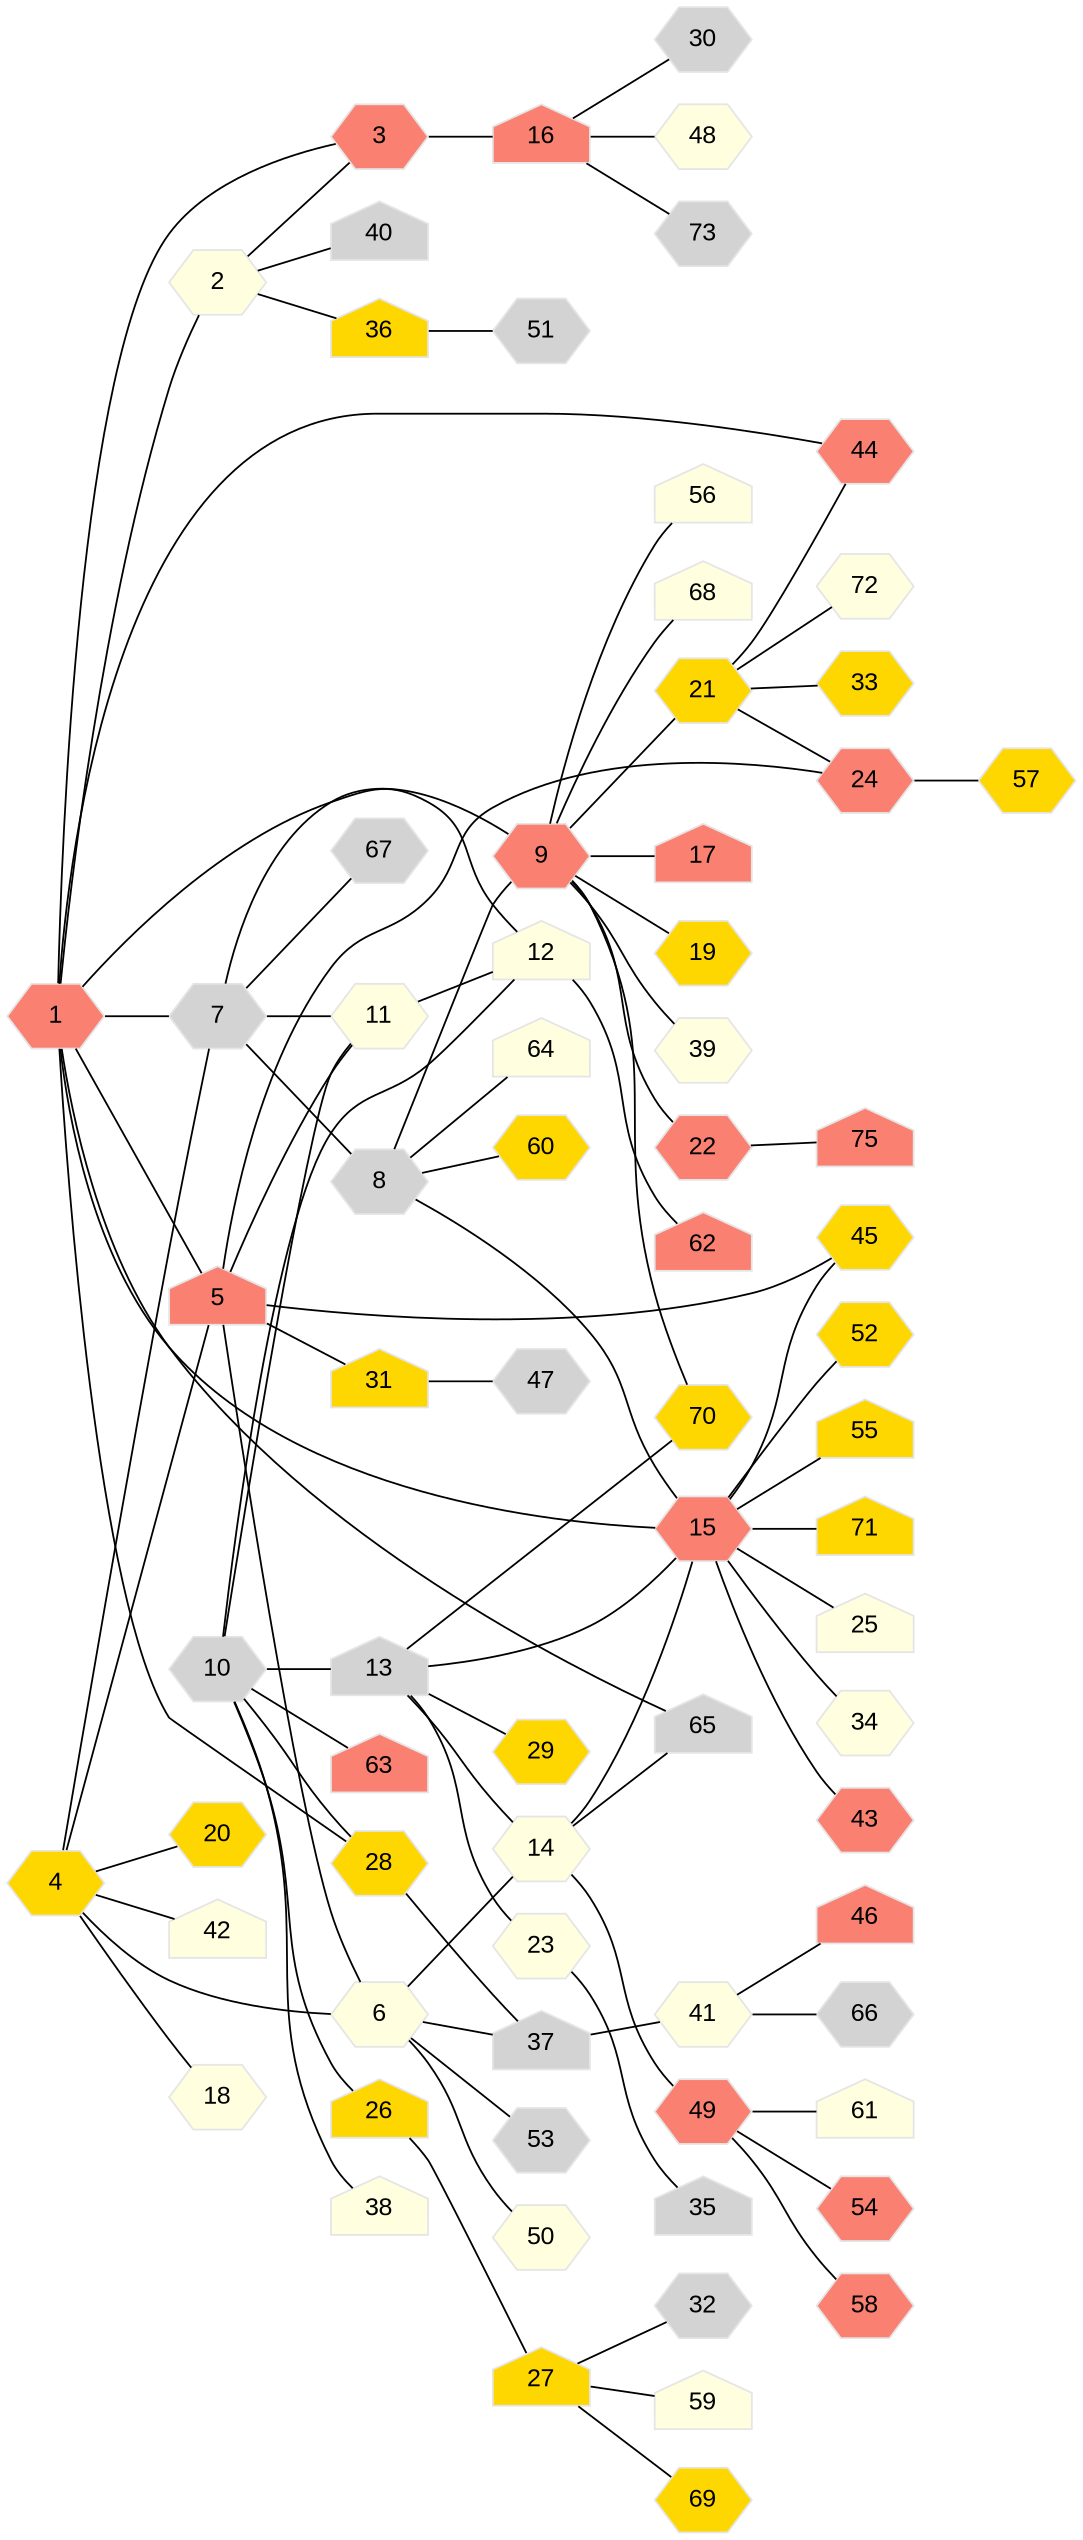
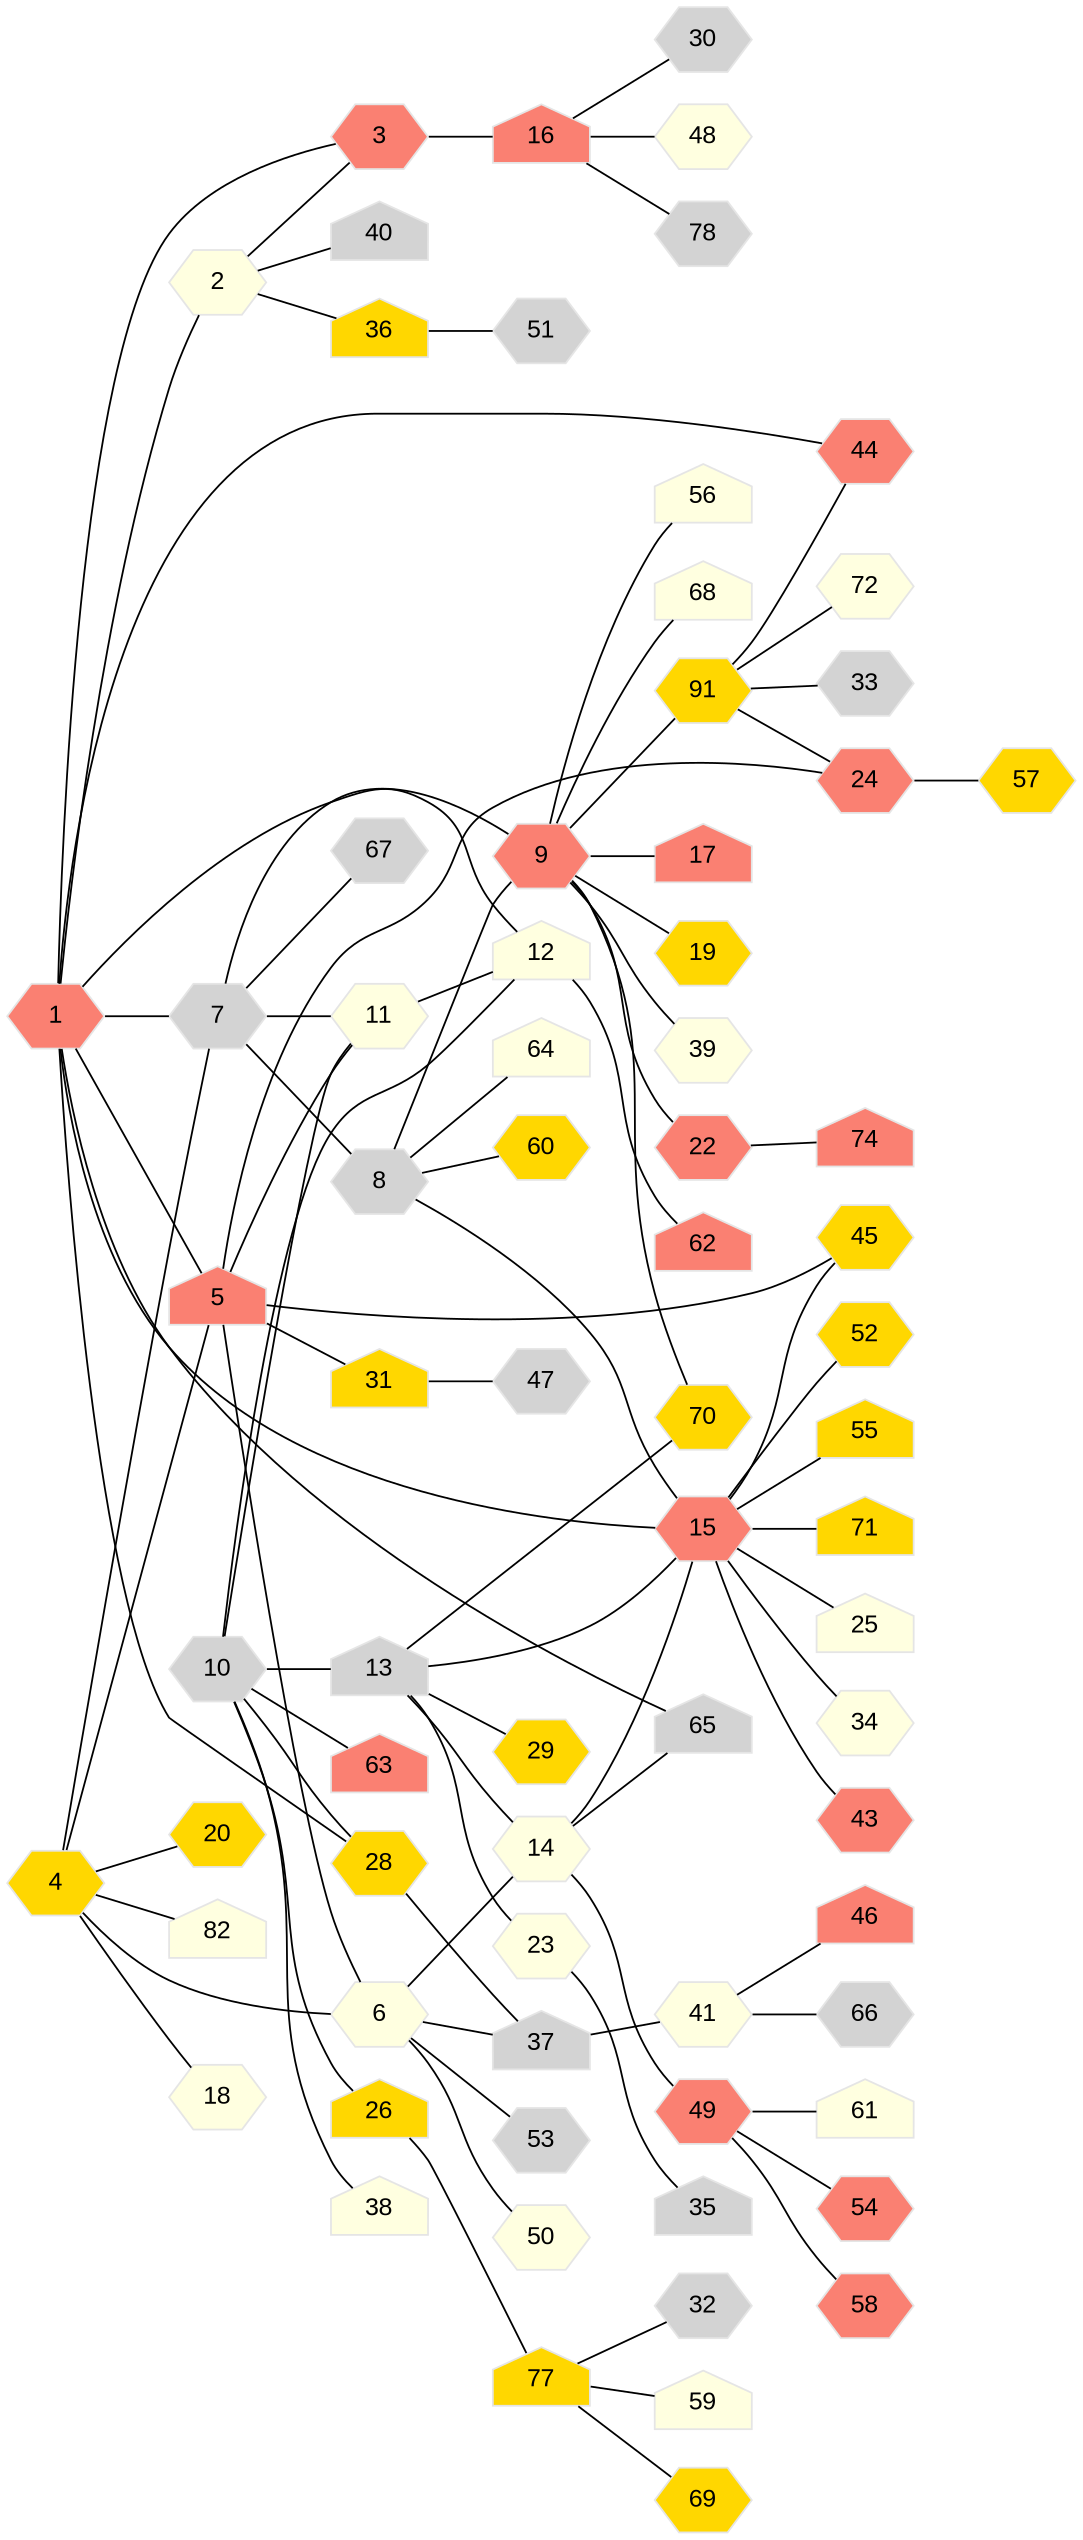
node "73": label "73" -> "78"
node "33": fillcolor gold -> lightgrey
node "21": label "21" -> "91"
node "75": label "75" -> "74"
node "42": label "42" -> "82"
node "27": label "27" -> "77"
